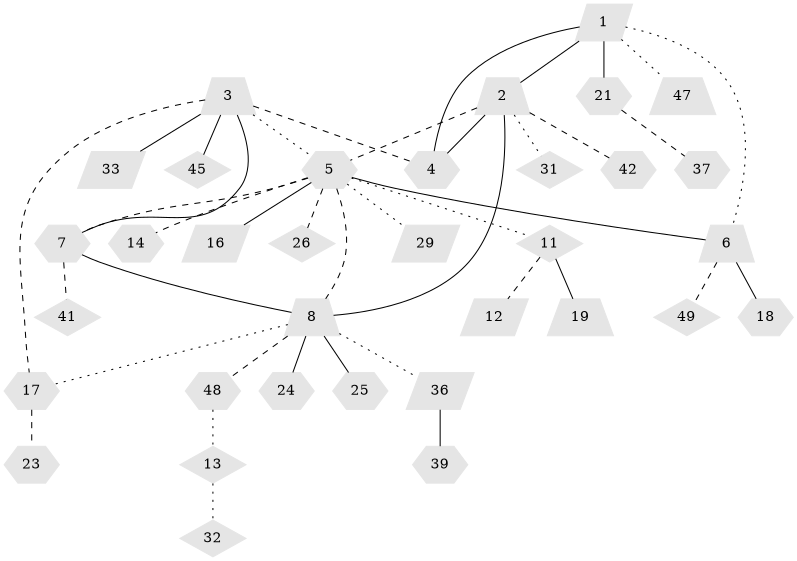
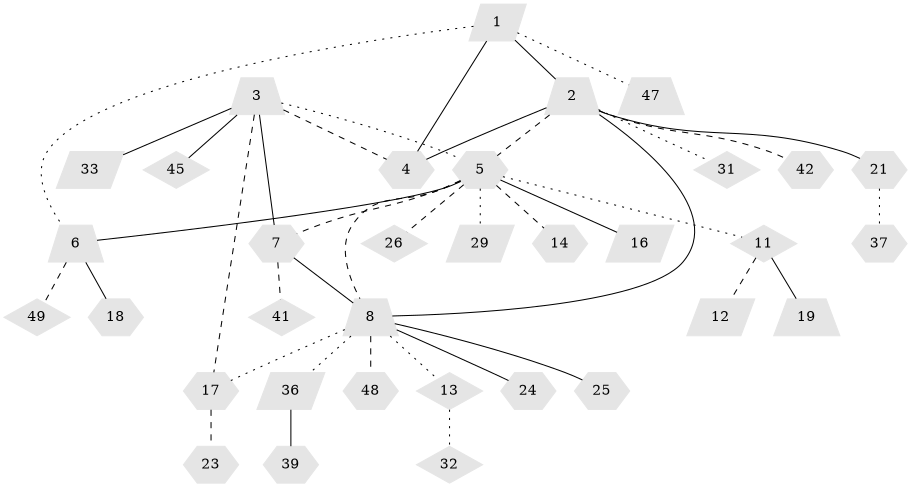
edge "1" -- "21": now "2" -- "21"
edge "21" -- "37": style dashed -> dotted
edge "48" -- "13": now "8" -- "13"
